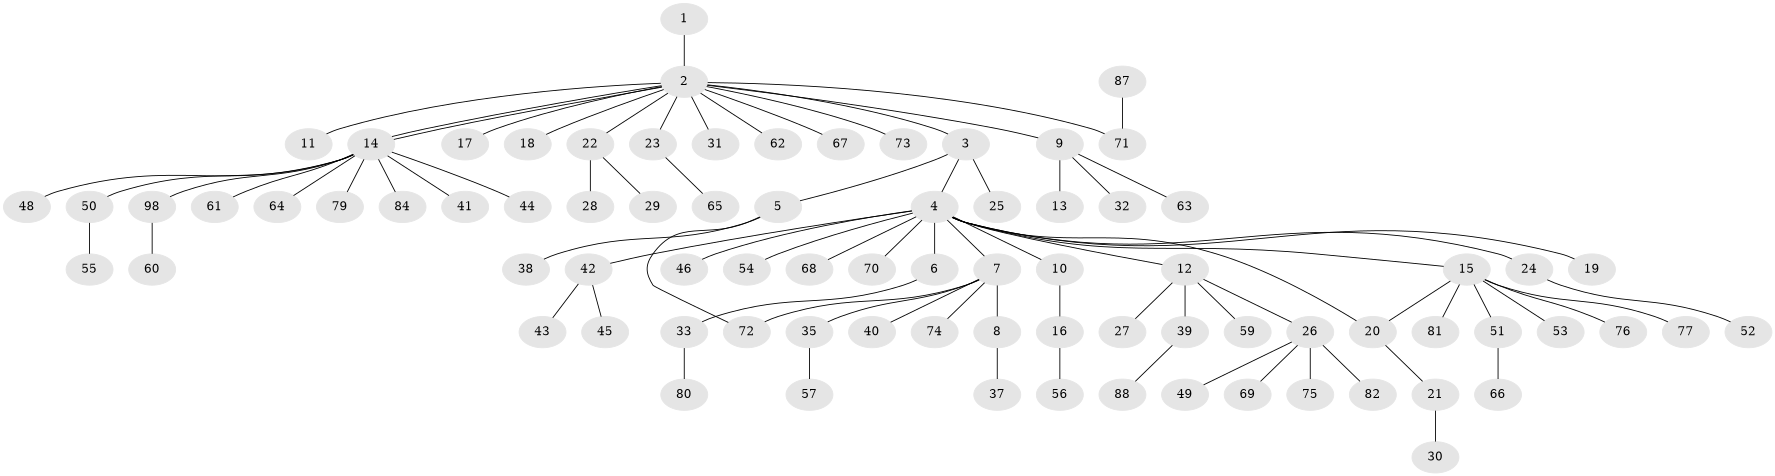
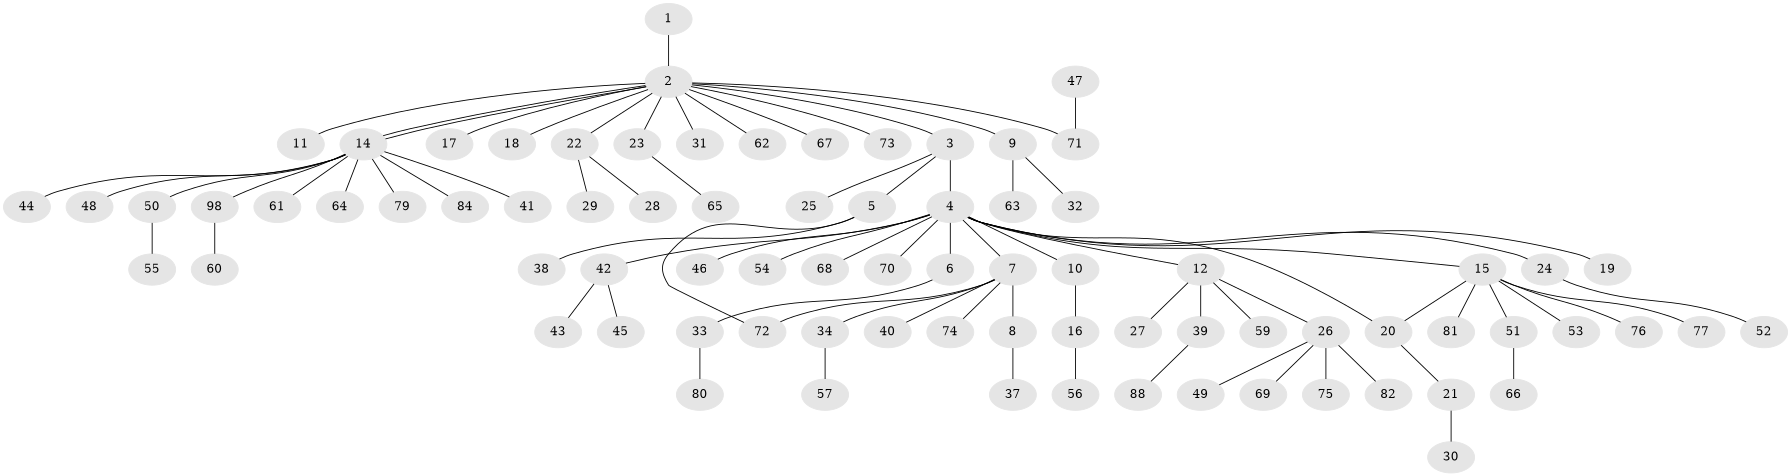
node "87": label "87" -> "47"
node "13": removed
node "35": label "35" -> "34"
